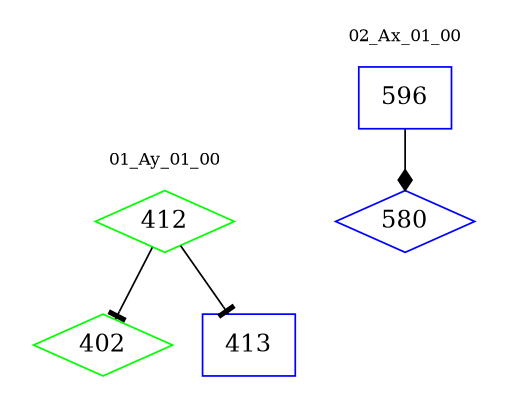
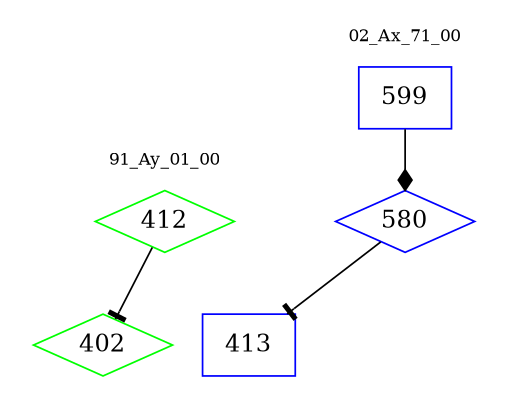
cluster "02_Ax_01_00": label "02_Ax_01_00" -> "02_Ax_71_00"
node "596": label "596" -> "599"
cluster "01_Ay_01_00": label "01_Ay_01_00" -> "91_Ay_01_00"
edge "412" -> "413": now "580" -> "413"
